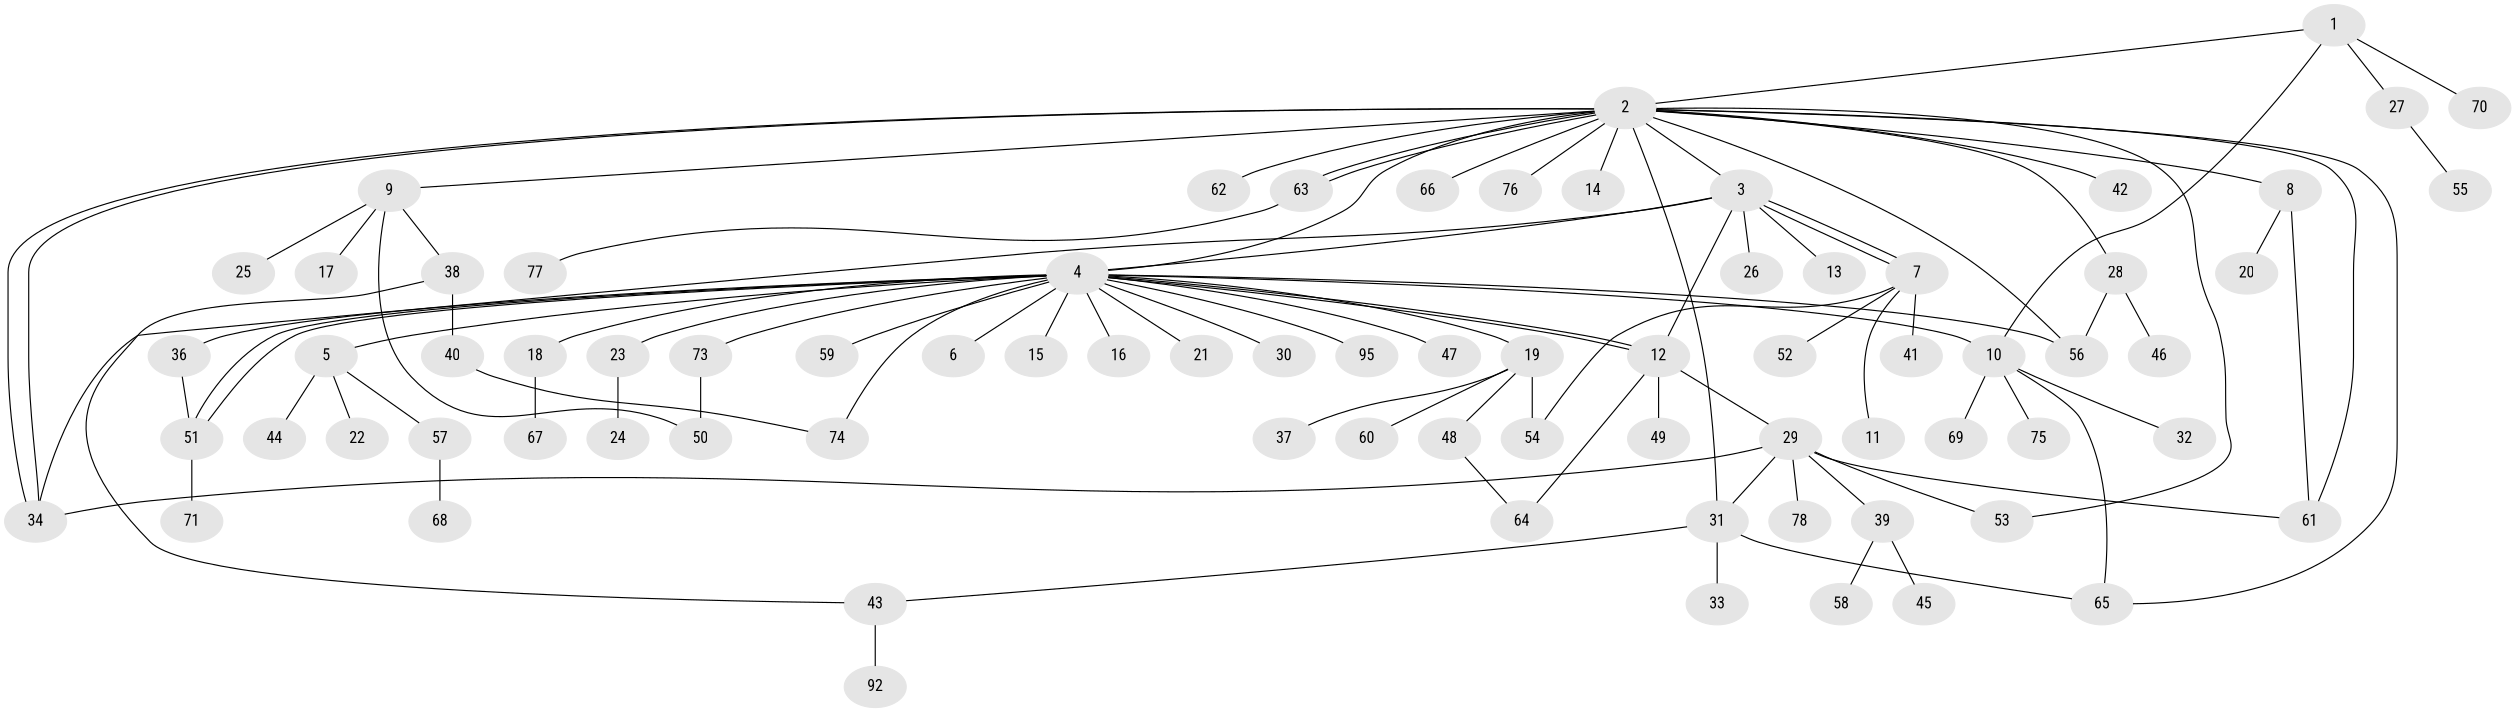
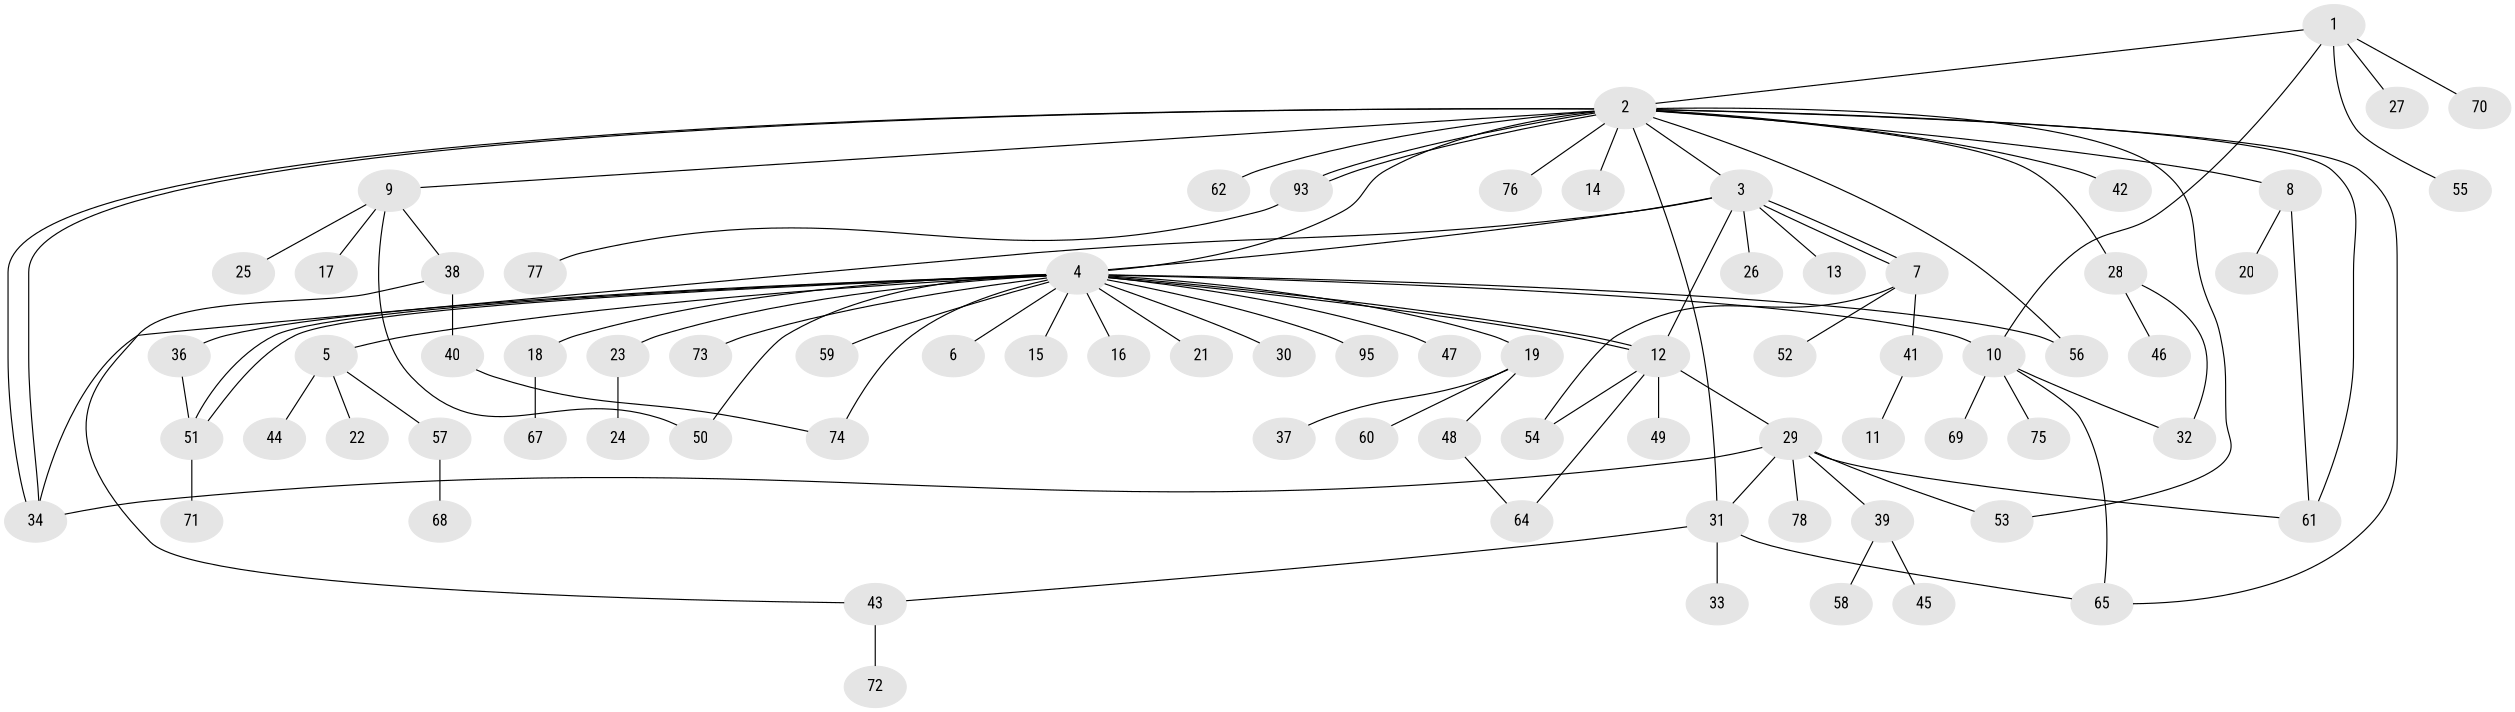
edge "27" -- "55": now "1" -- "55"
node "63": label "63" -> "93"
node "66": removed
edge "28" -- "56": now "28" -- "32"
edge "7" -- "11": now "41" -- "11"
edge "73" -- "50": now "4" -- "50"
edge "19" -- "54": now "12" -- "54"
node "92": label "92" -> "72"
